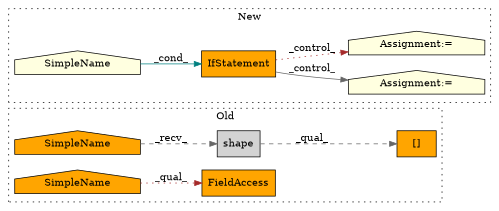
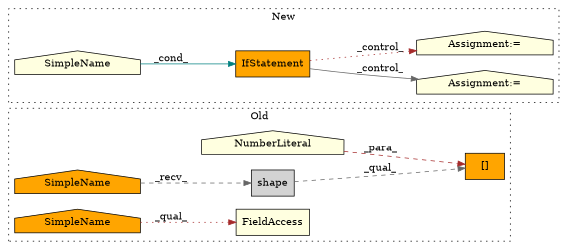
node "NumberLiteral": added
node "FieldAccess": fillcolor orange -> lightyellow
